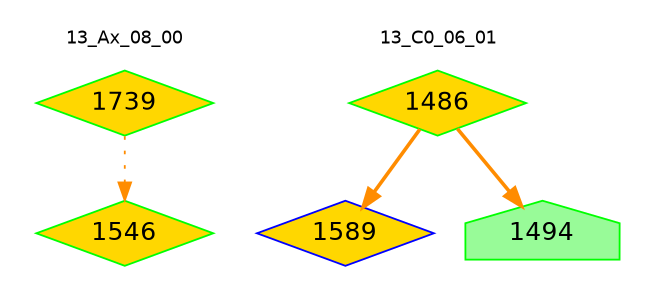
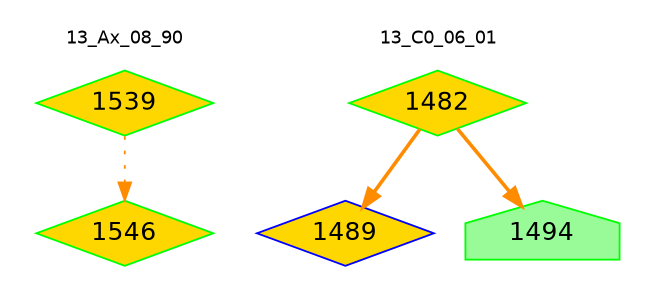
cluster "13_Ax_08_00": label "13_Ax_08_00" -> "13_Ax_08_90"
node "1739": label "1739" -> "1539"
node "1486": label "1486" -> "1482"
node "1589": label "1589" -> "1489"
